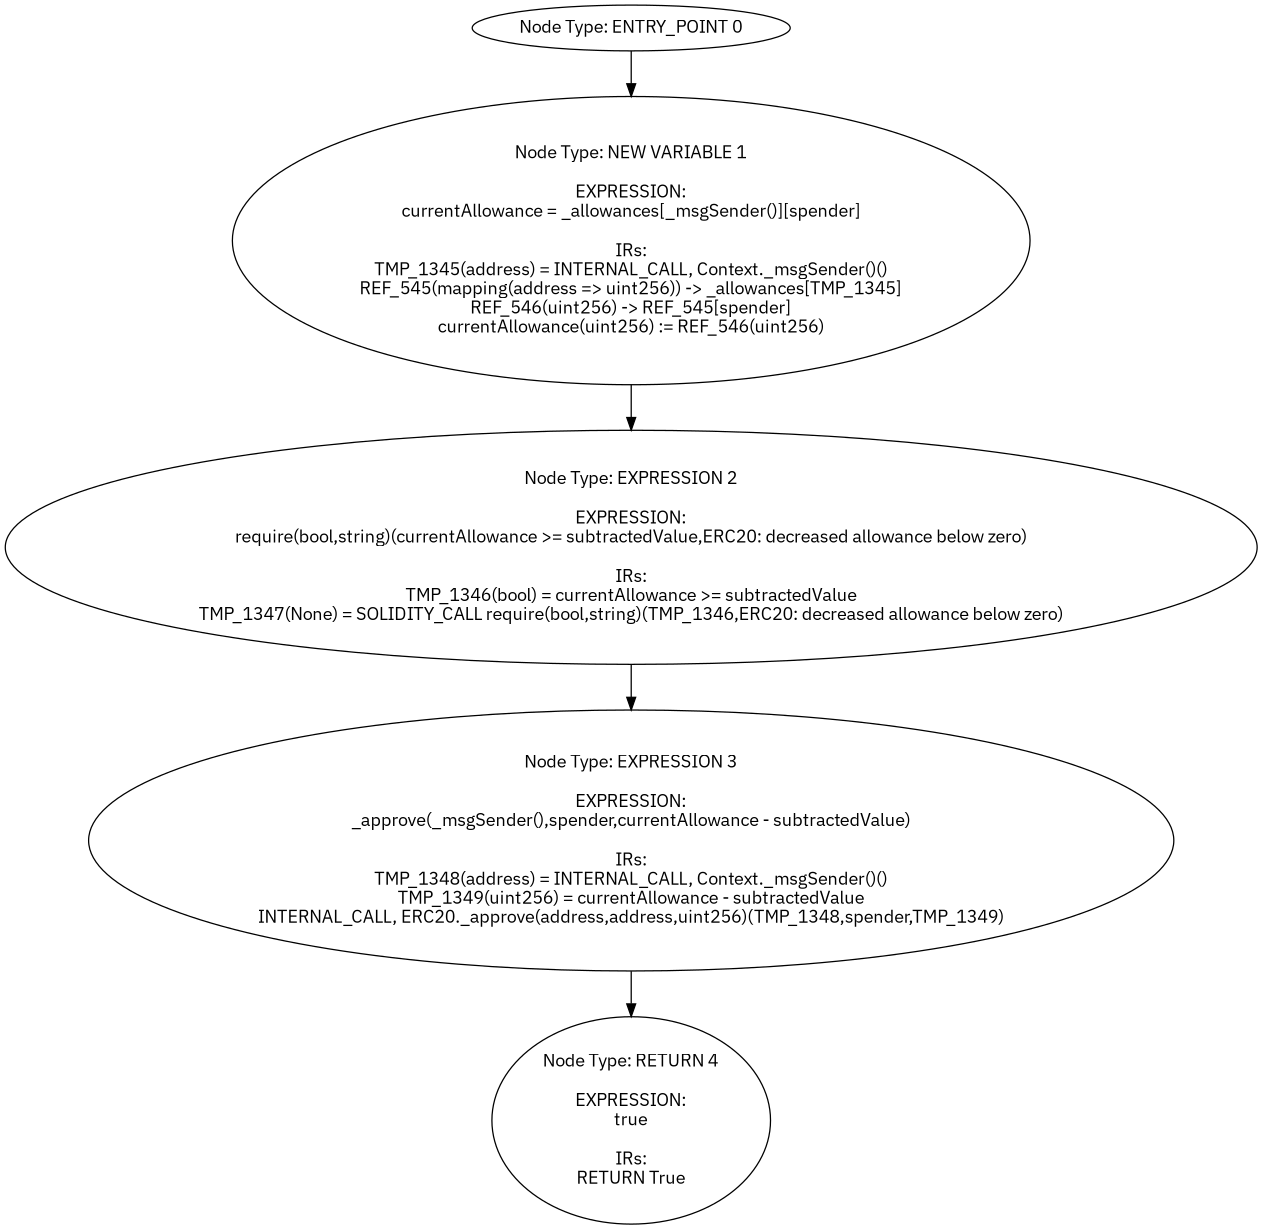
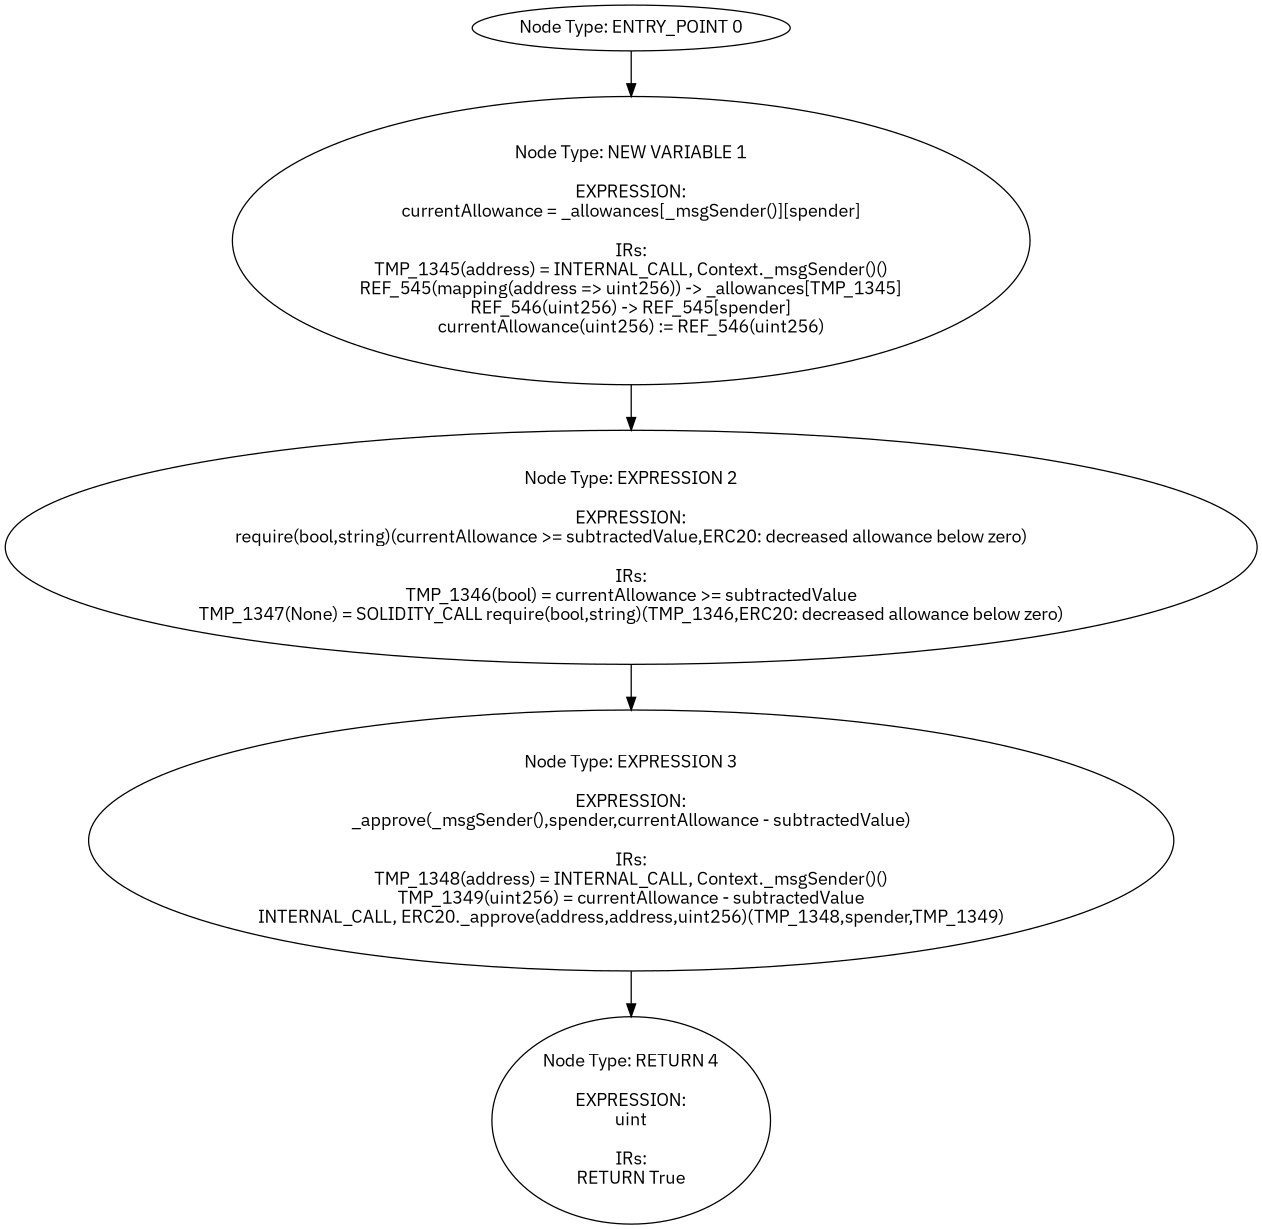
node "Node Type: RETURN 4 EXPRESSION: true IRs: RETURN True": label "Node Type: RETURN 4 EXPRESSION: true IRs: RETURN True" -> "Node Type: RETURN 4 EXPRESSION: uint IRs: RETURN True"
